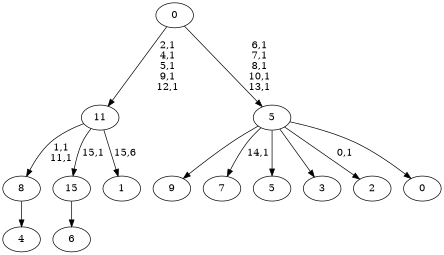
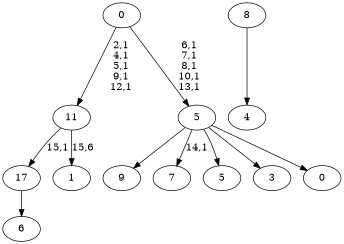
edge "11" -> "8": removed, label "1,1 11,1"
node "15": label "15" -> "17"
node "2": removed
